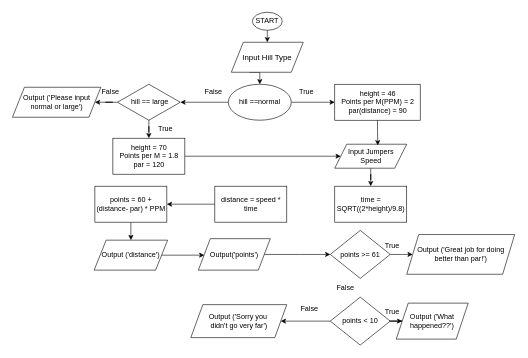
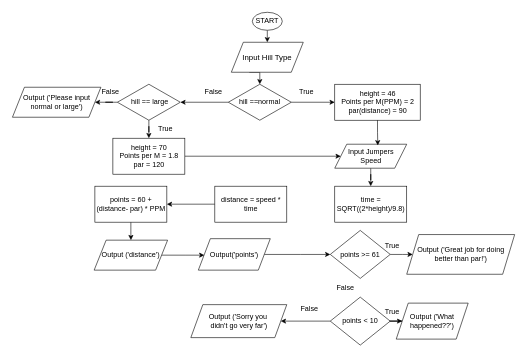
node "hill ==normal": shape ellipse -> diamond
